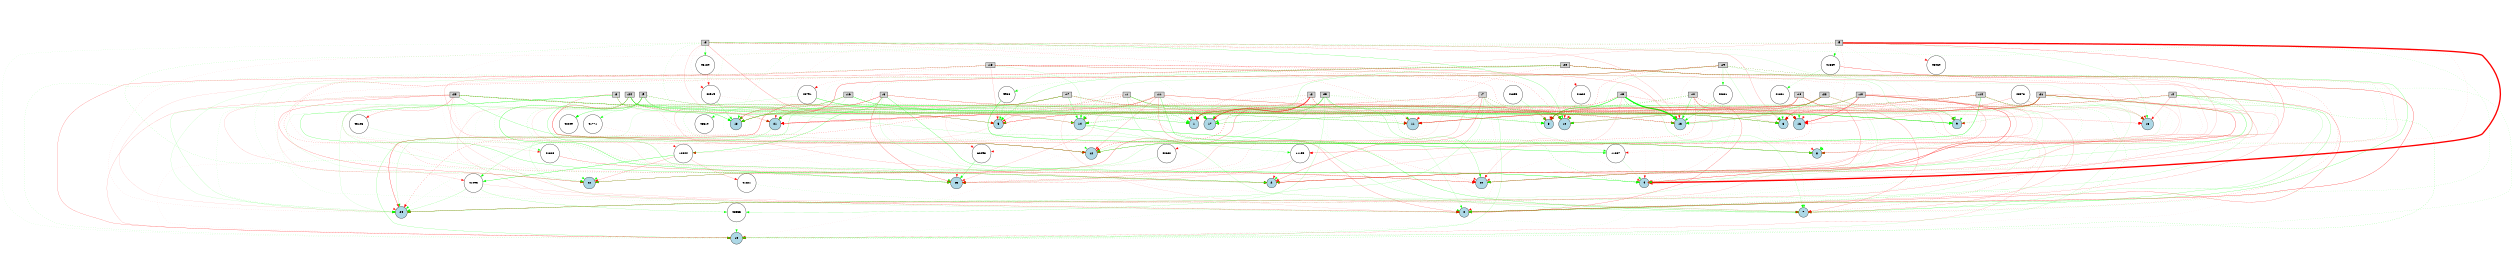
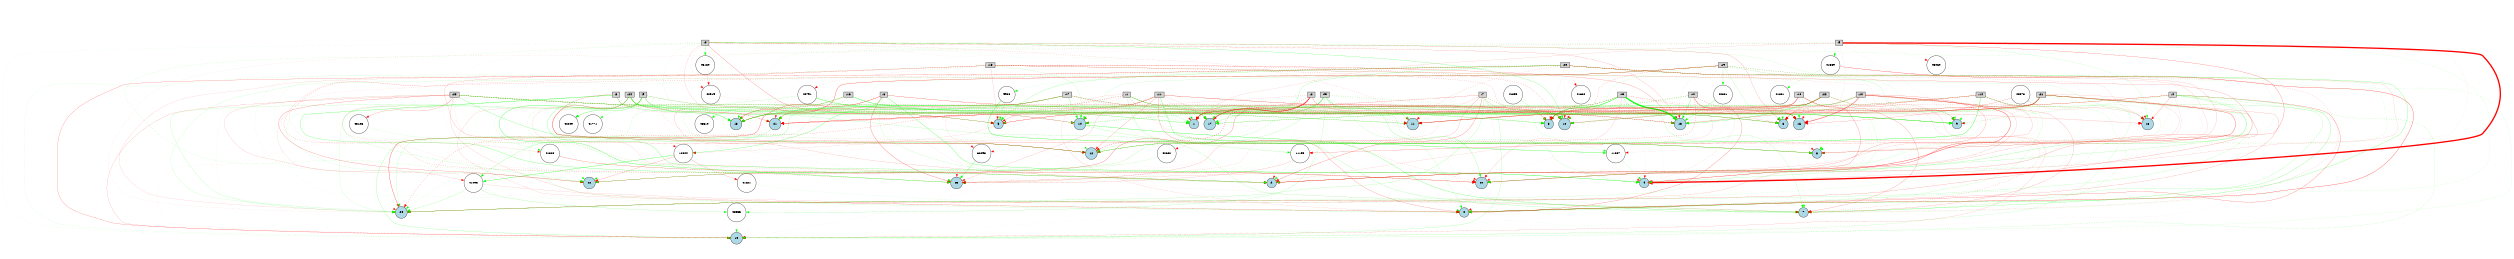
edge "40919" -> "18": now "-15" -> "18"
